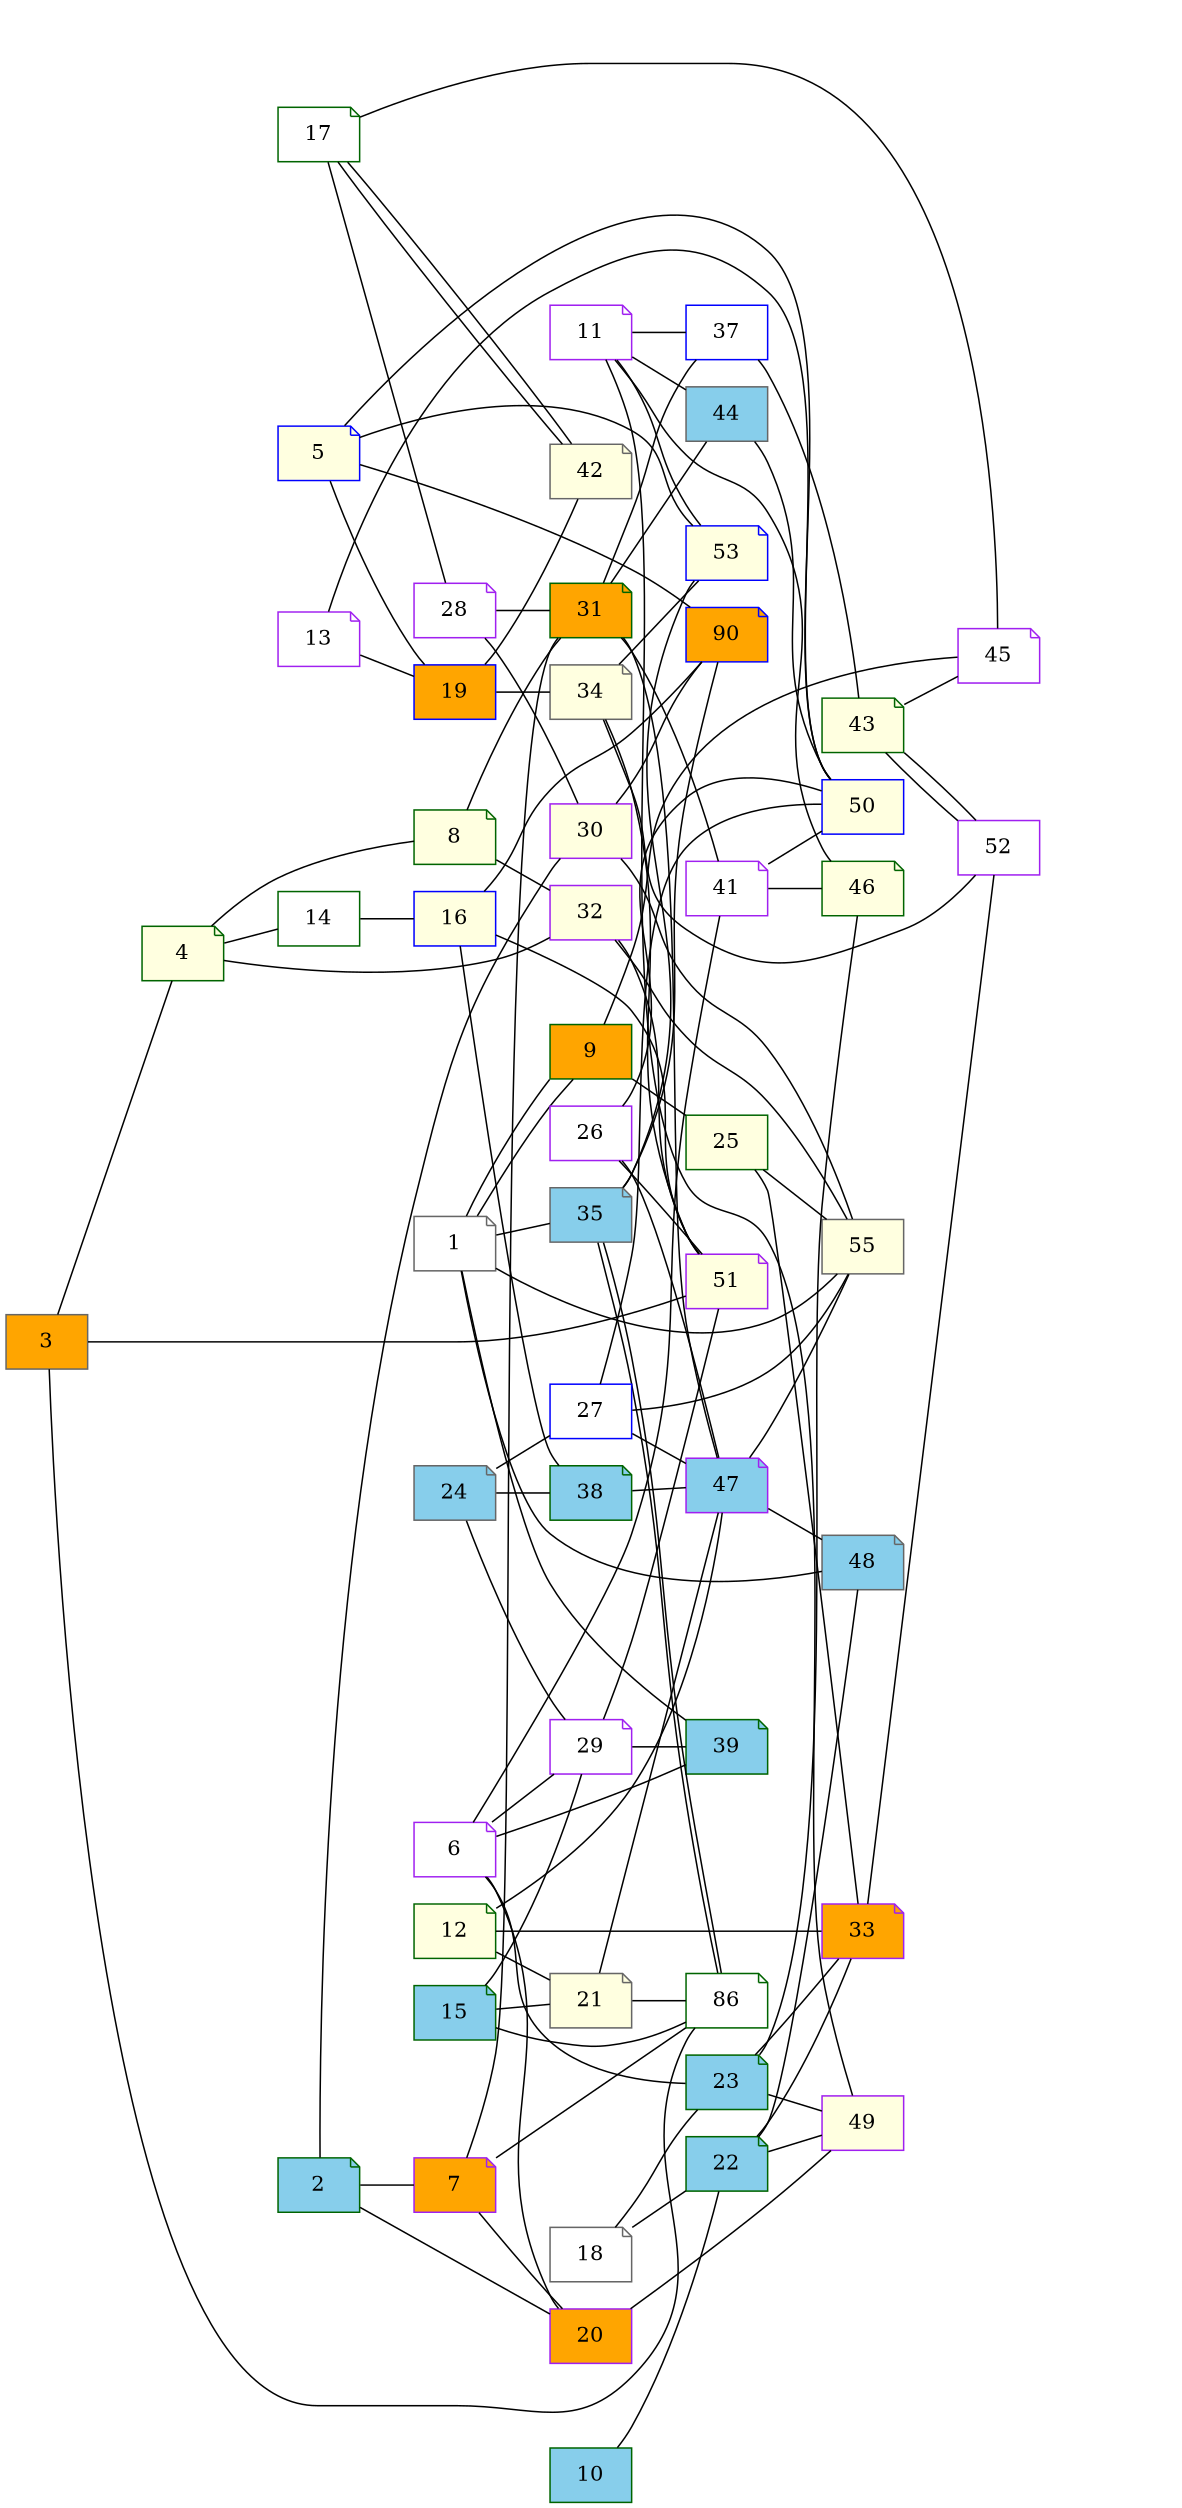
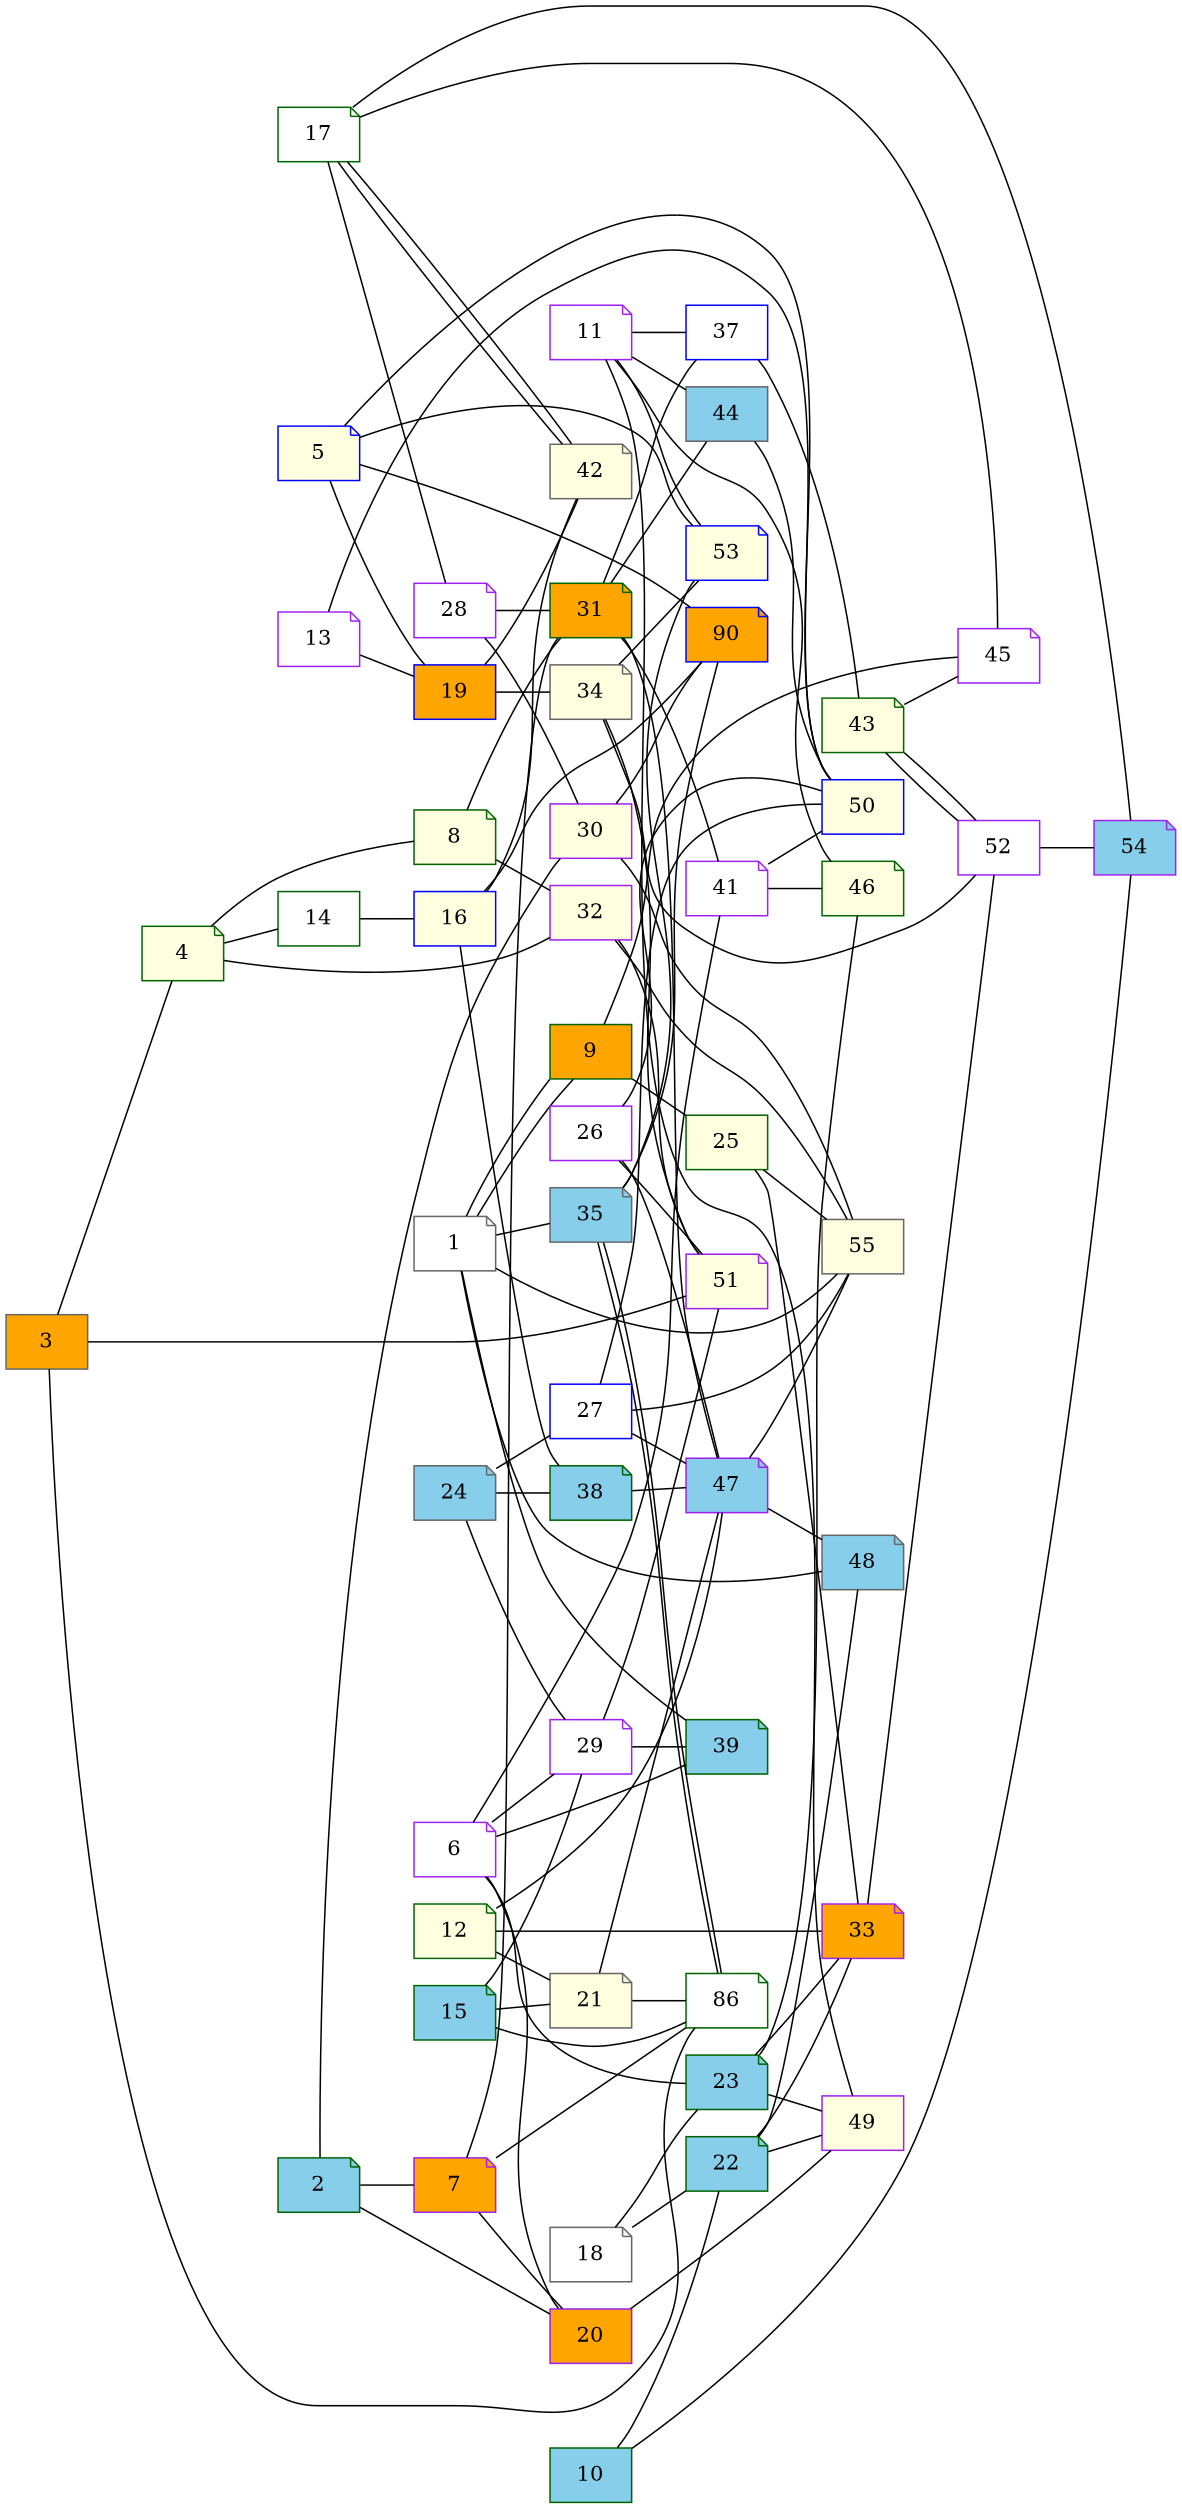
node "54": added
edge "16" -- "51": now "16" -- "42"
